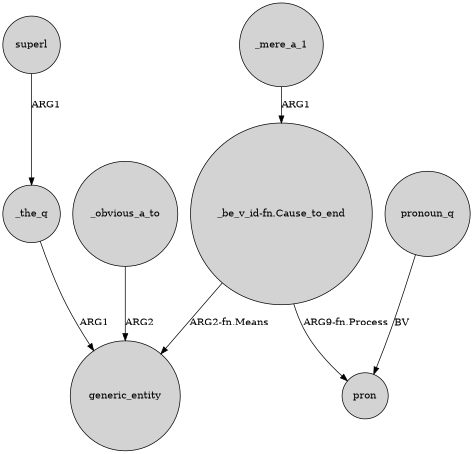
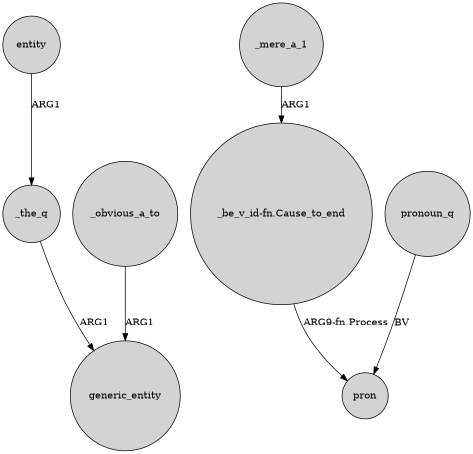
node "superl": label "superl" -> "entity"
edge "_be_v_id-fn.Cause_to_end" -> "generic_entity": removed, label "ARG2-fn.Means"
edge "_obvious_a_to" -> "generic_entity": label "ARG2" -> "ARG1"
